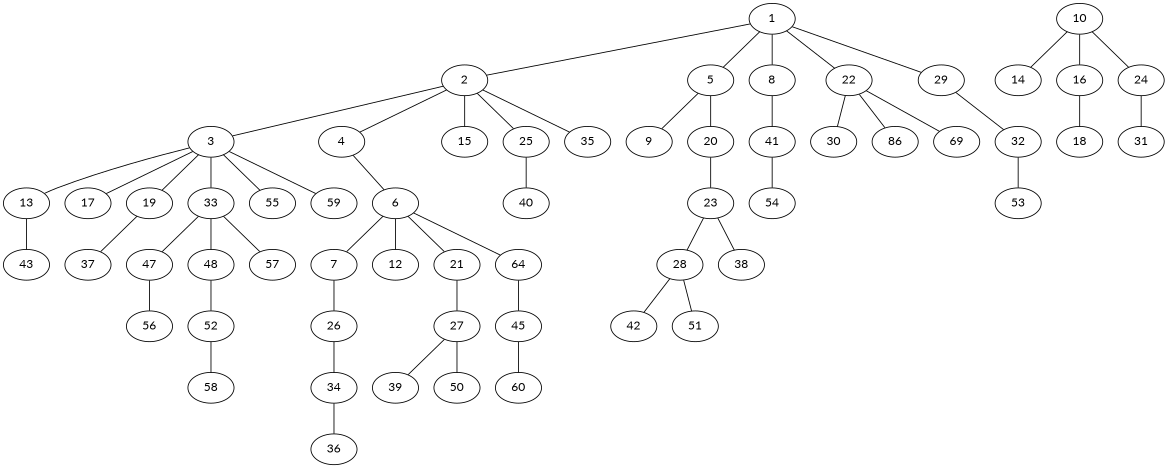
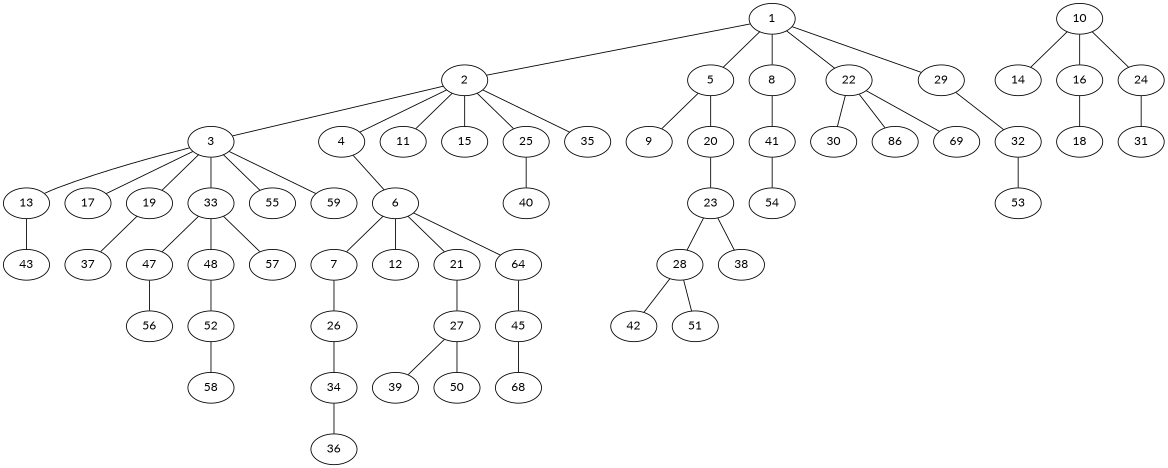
node "11": added
node "60": label "60" -> "68"
